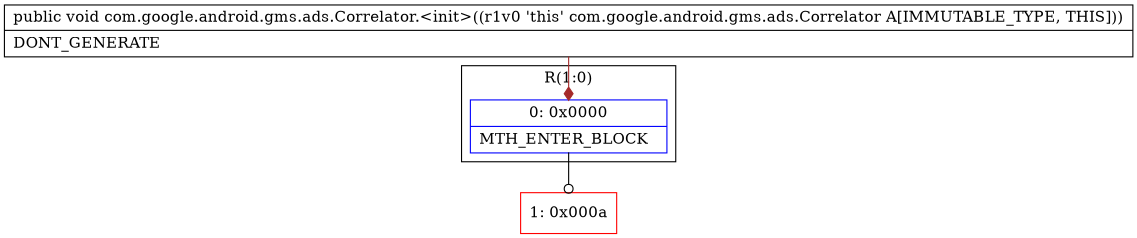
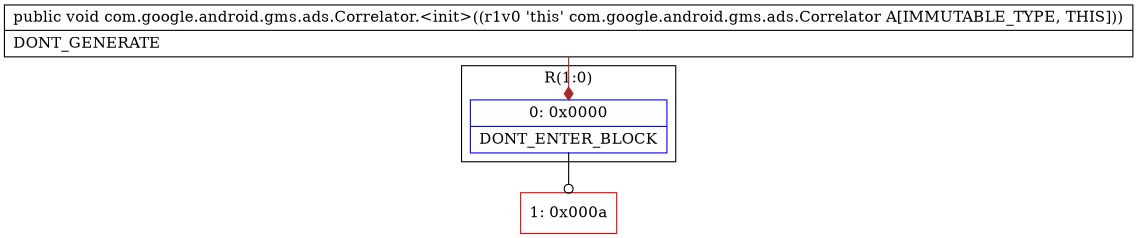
node "0: 0x0000": text "MTH_ENTER_BLOCK" -> "DONT_ENTER_BLOCK"
